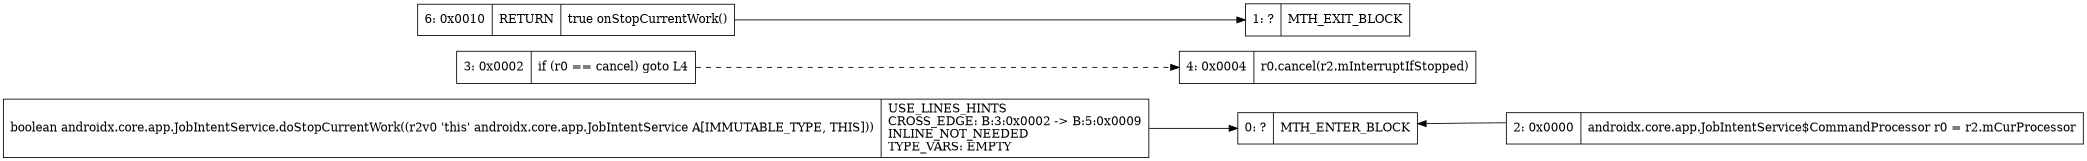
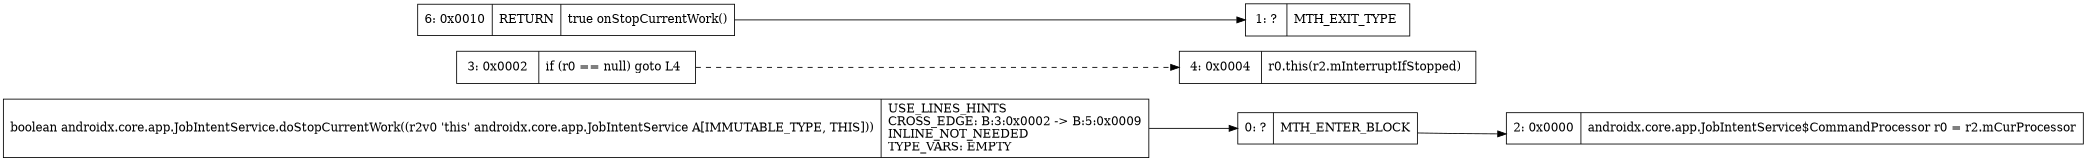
node "1: ?": text "MTH_EXIT_BLOCK" -> "MTH_EXIT_TYPE"
node "3: 0x0002": text "if (r0 == cancel) goto L4" -> "if (r0 == null) goto L4"
node "4: 0x0004": text "r0.cancel(r2.mInterruptIfStopped)" -> "r0.this(r2.mInterruptIfStopped)"
edge "2: 0x0000" -> "0: ?": reversed
